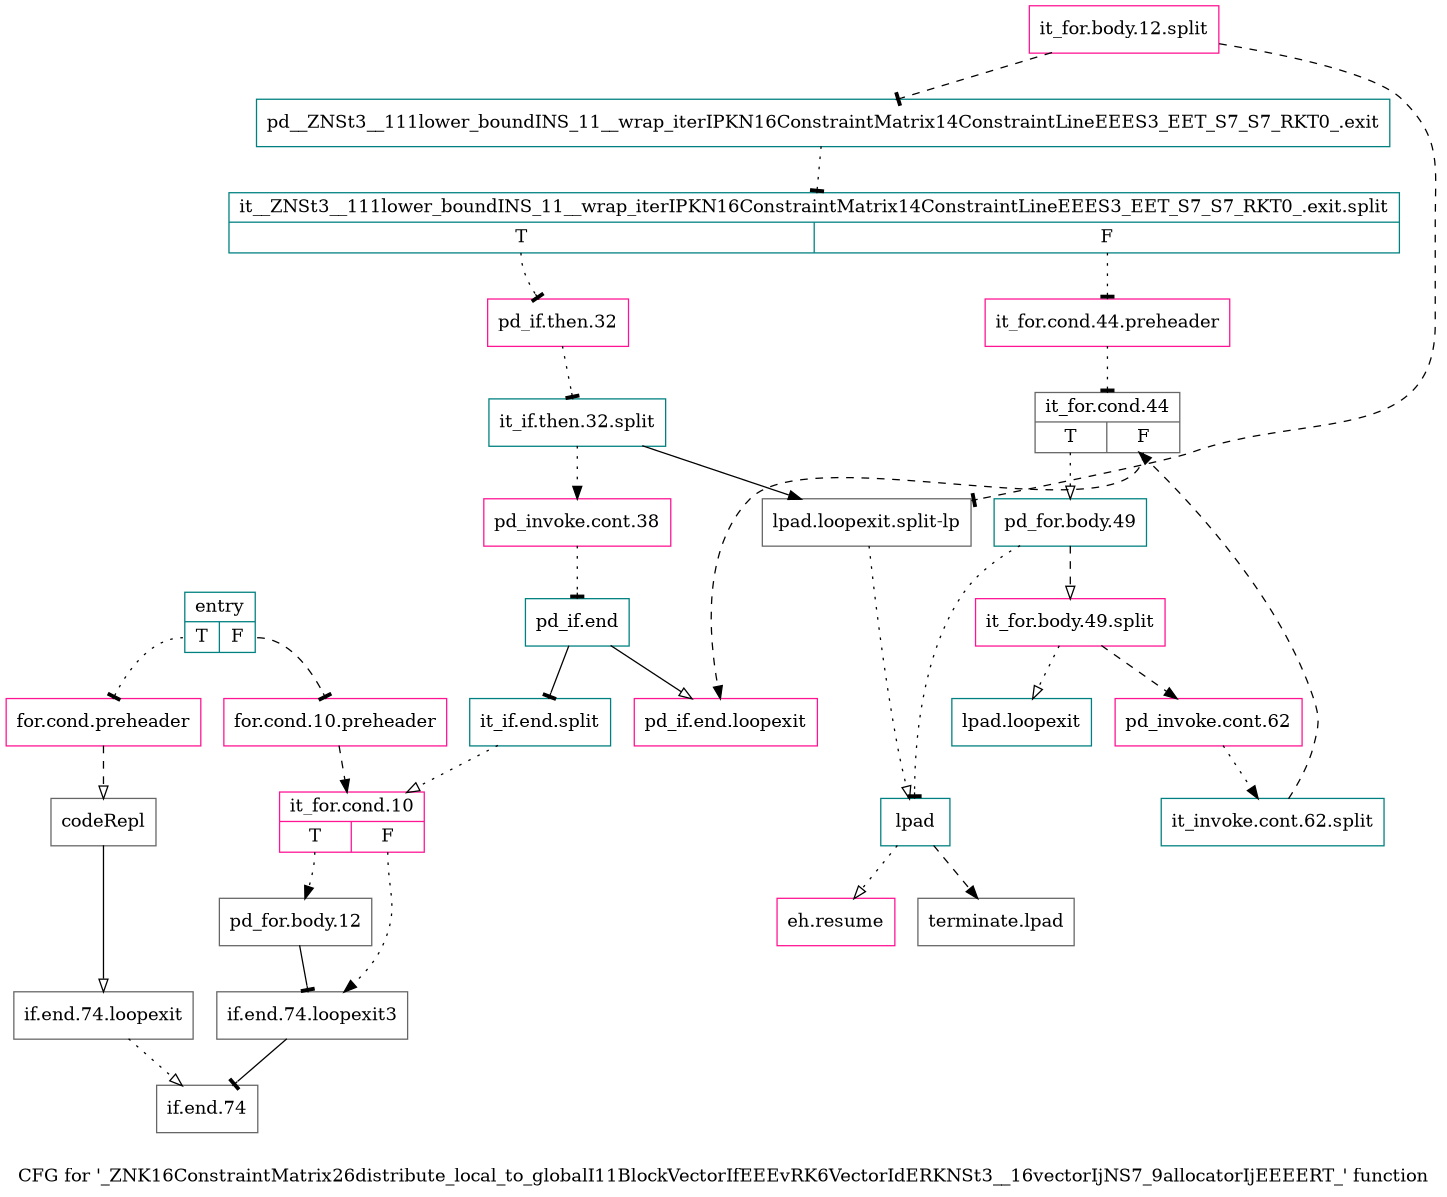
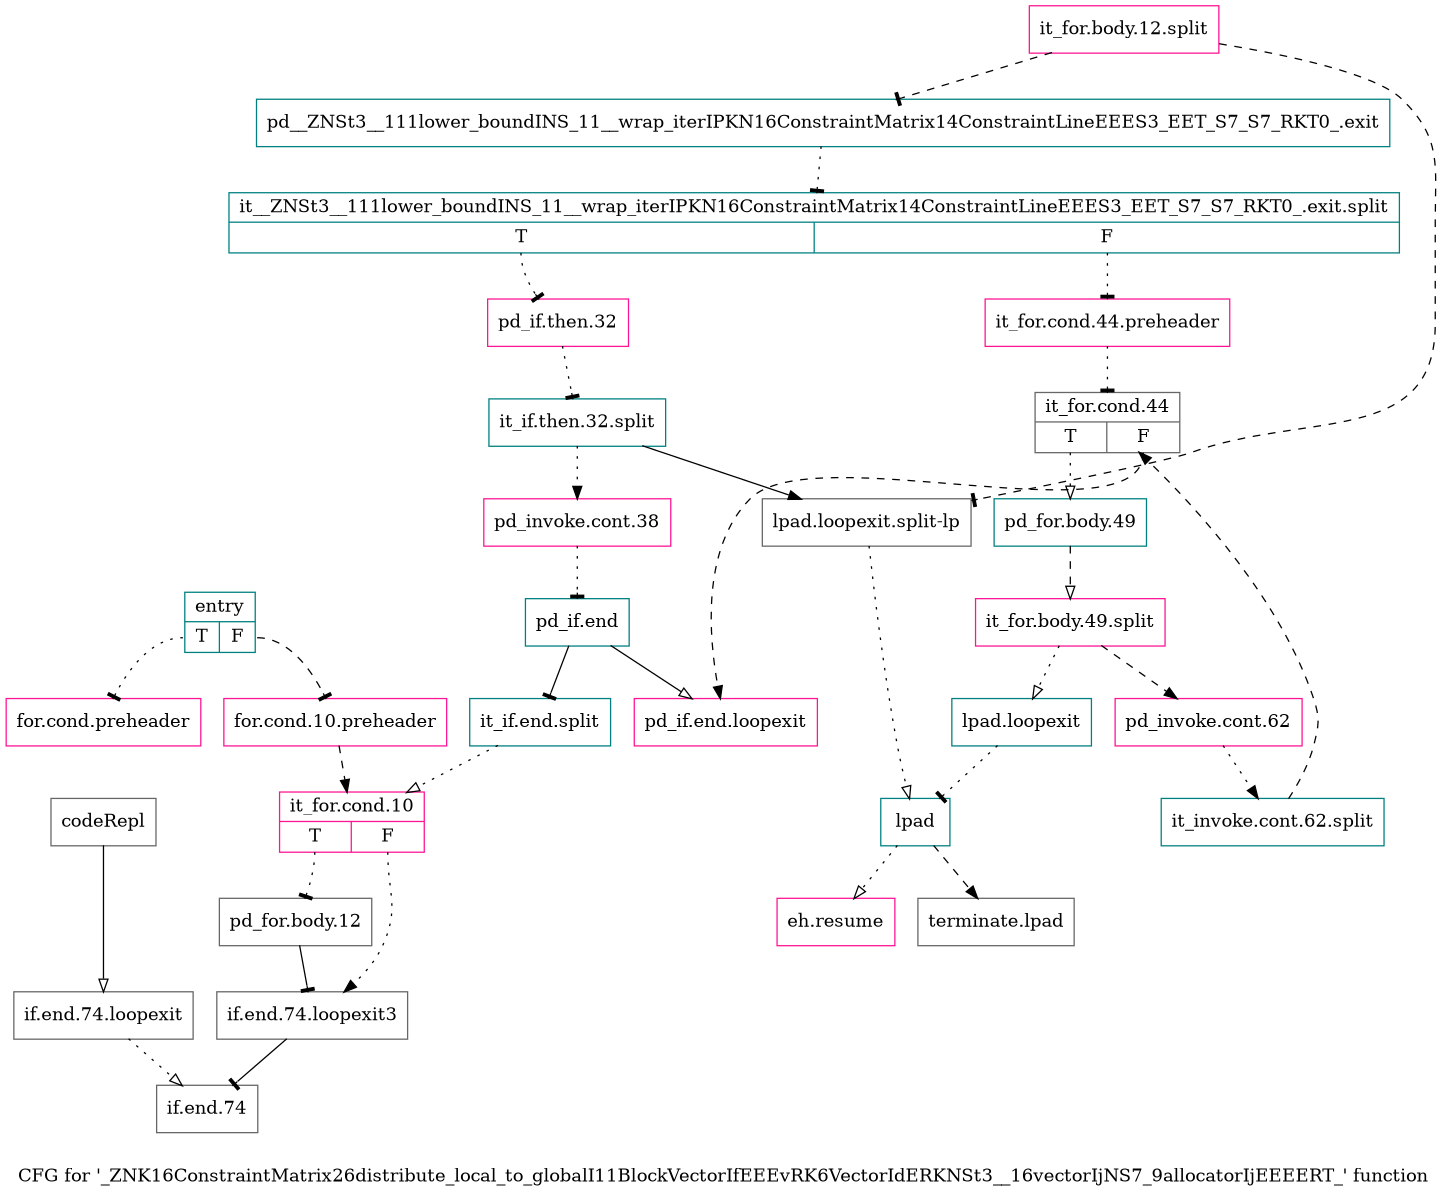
edge "pd_for.body.49" -> "lpad": now "lpad.loopexit" -> "lpad"
edge "for.cond.preheader" -> "codeRepl": removed
edge "it_for.cond.10" -> "pd_for.body.12": arrowhead normal -> tee
